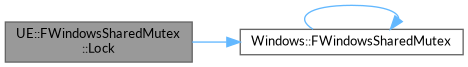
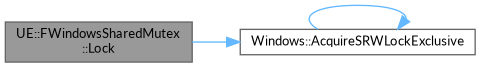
node "Windows::FWindowsSharedMutex": label "Windows::FWindowsSharedMutex" -> "Windows::AcquireSRWLockExclusive"
